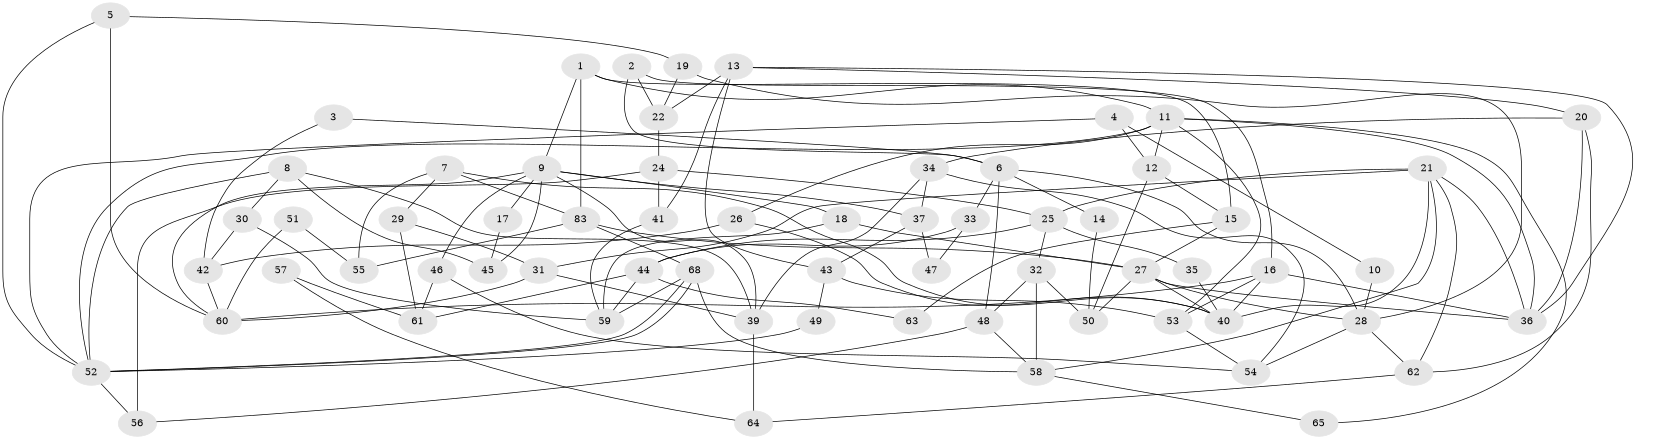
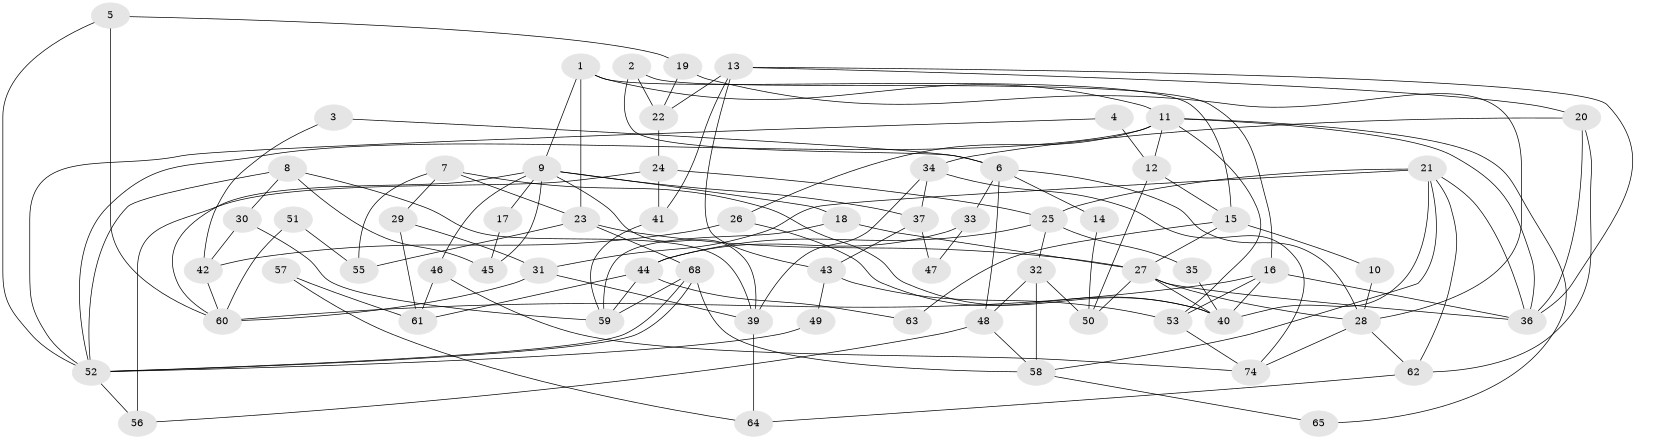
edge "4" -- "10": now "15" -- "10"
node "83": label "83" -> "23"
node "54": label "54" -> "74"
